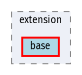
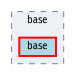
cluster "extension": label "extension" -> "base"
